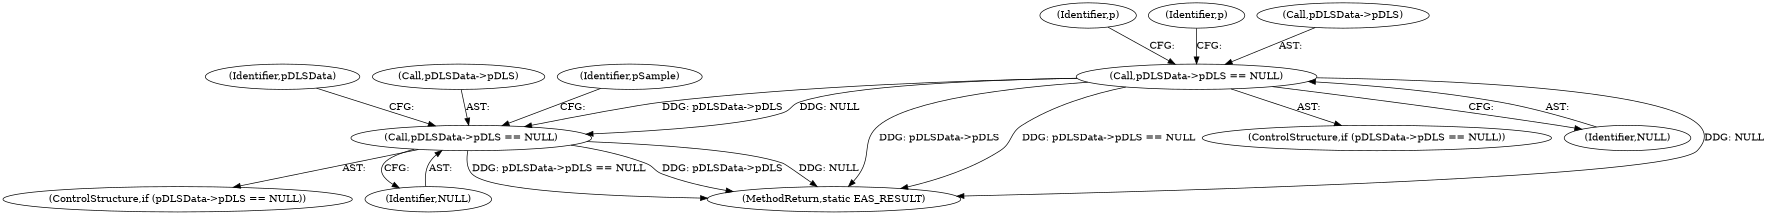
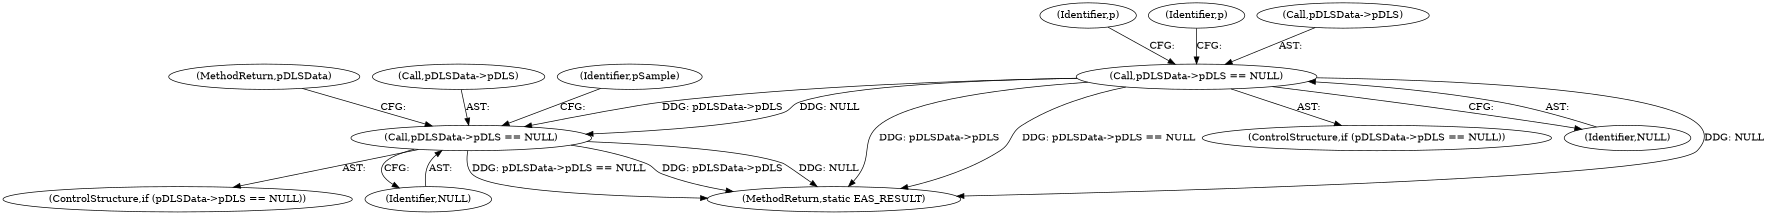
node "(Identifier,pDLSData)": label "(Identifier,pDLSData)" -> "(MethodReturn,pDLSData)"
